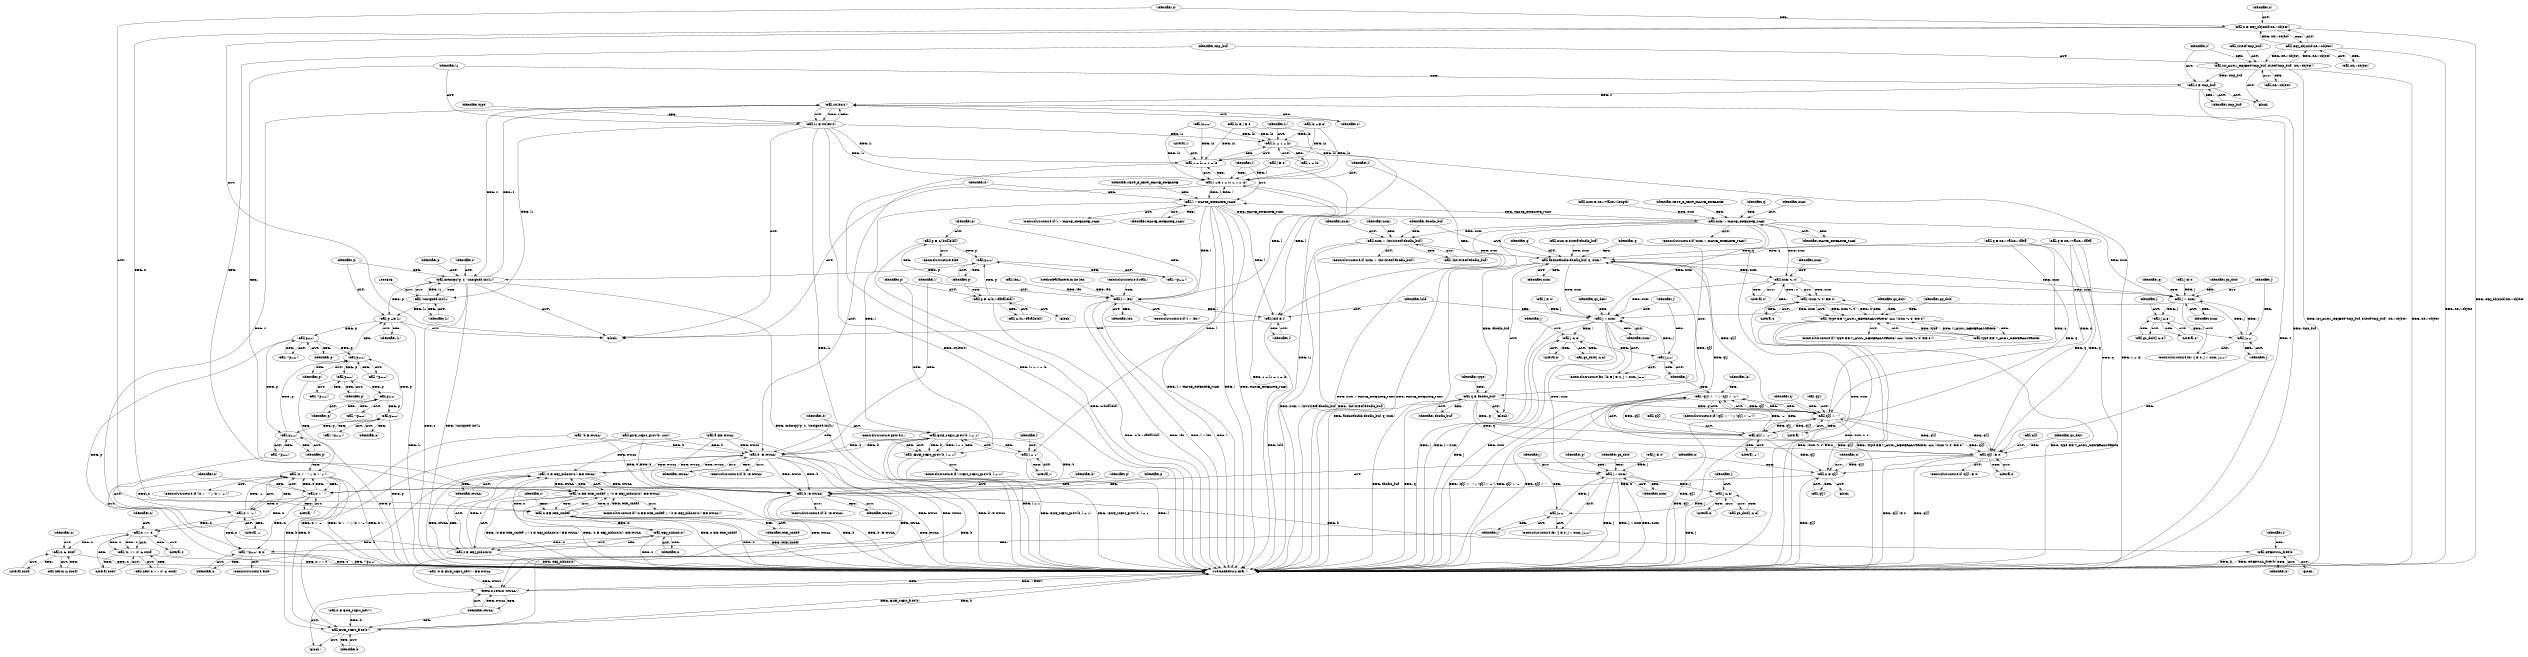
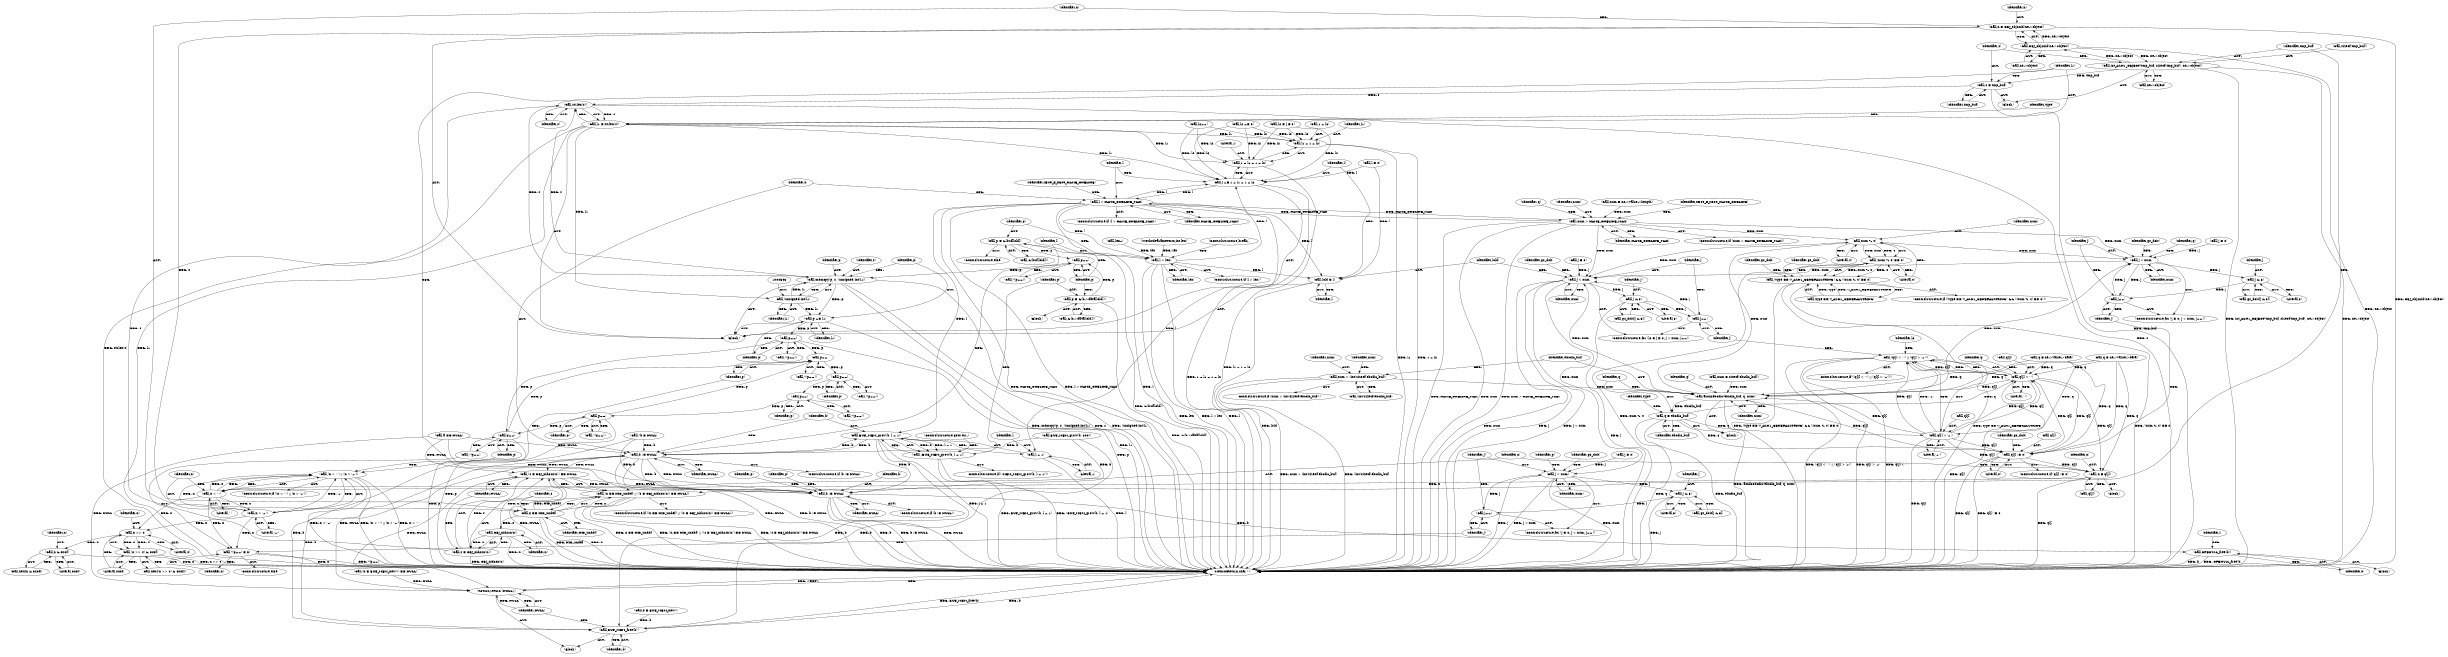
edge "(Call,l1 + 1 + l2)" -> "(Call,1 + l2)": removed, label "CFG:"
edge "(Call,num > NAME_ONELINE_MAX)" -> "(Call,num > (int)sizeof(ebcdic_buf))": removed, label "DDG: num"
node "(Call,&(buf[lold]))": added
